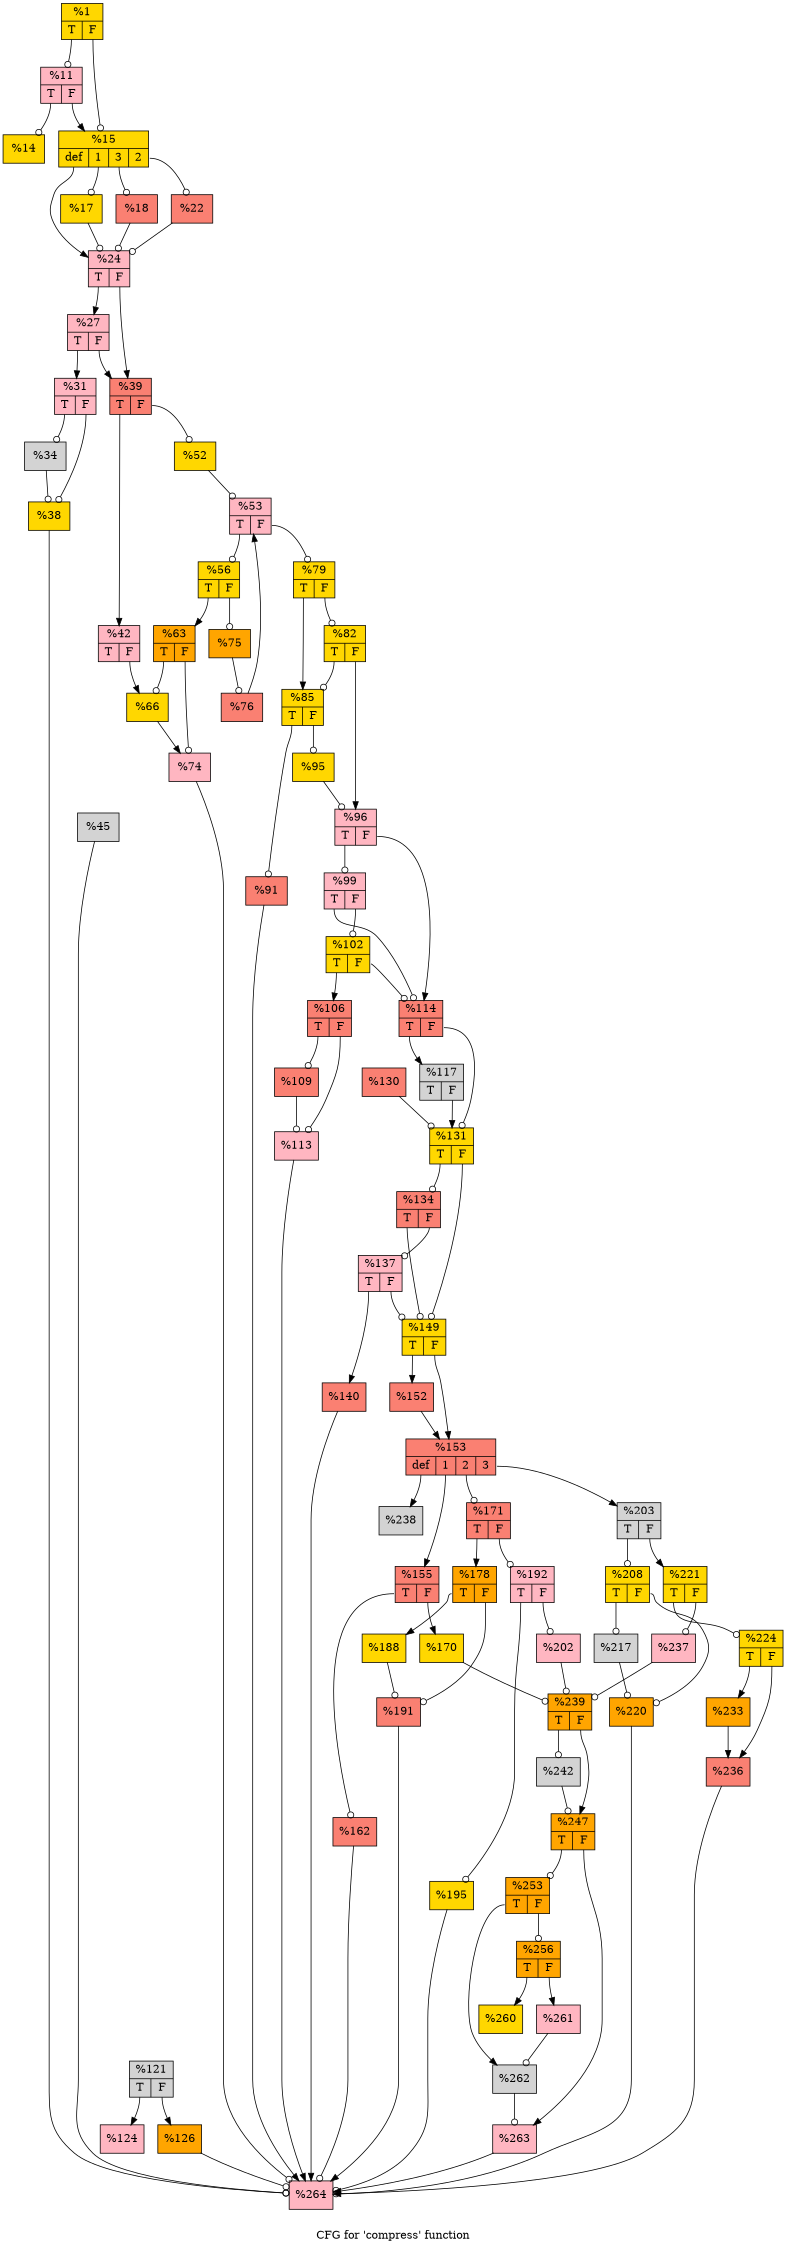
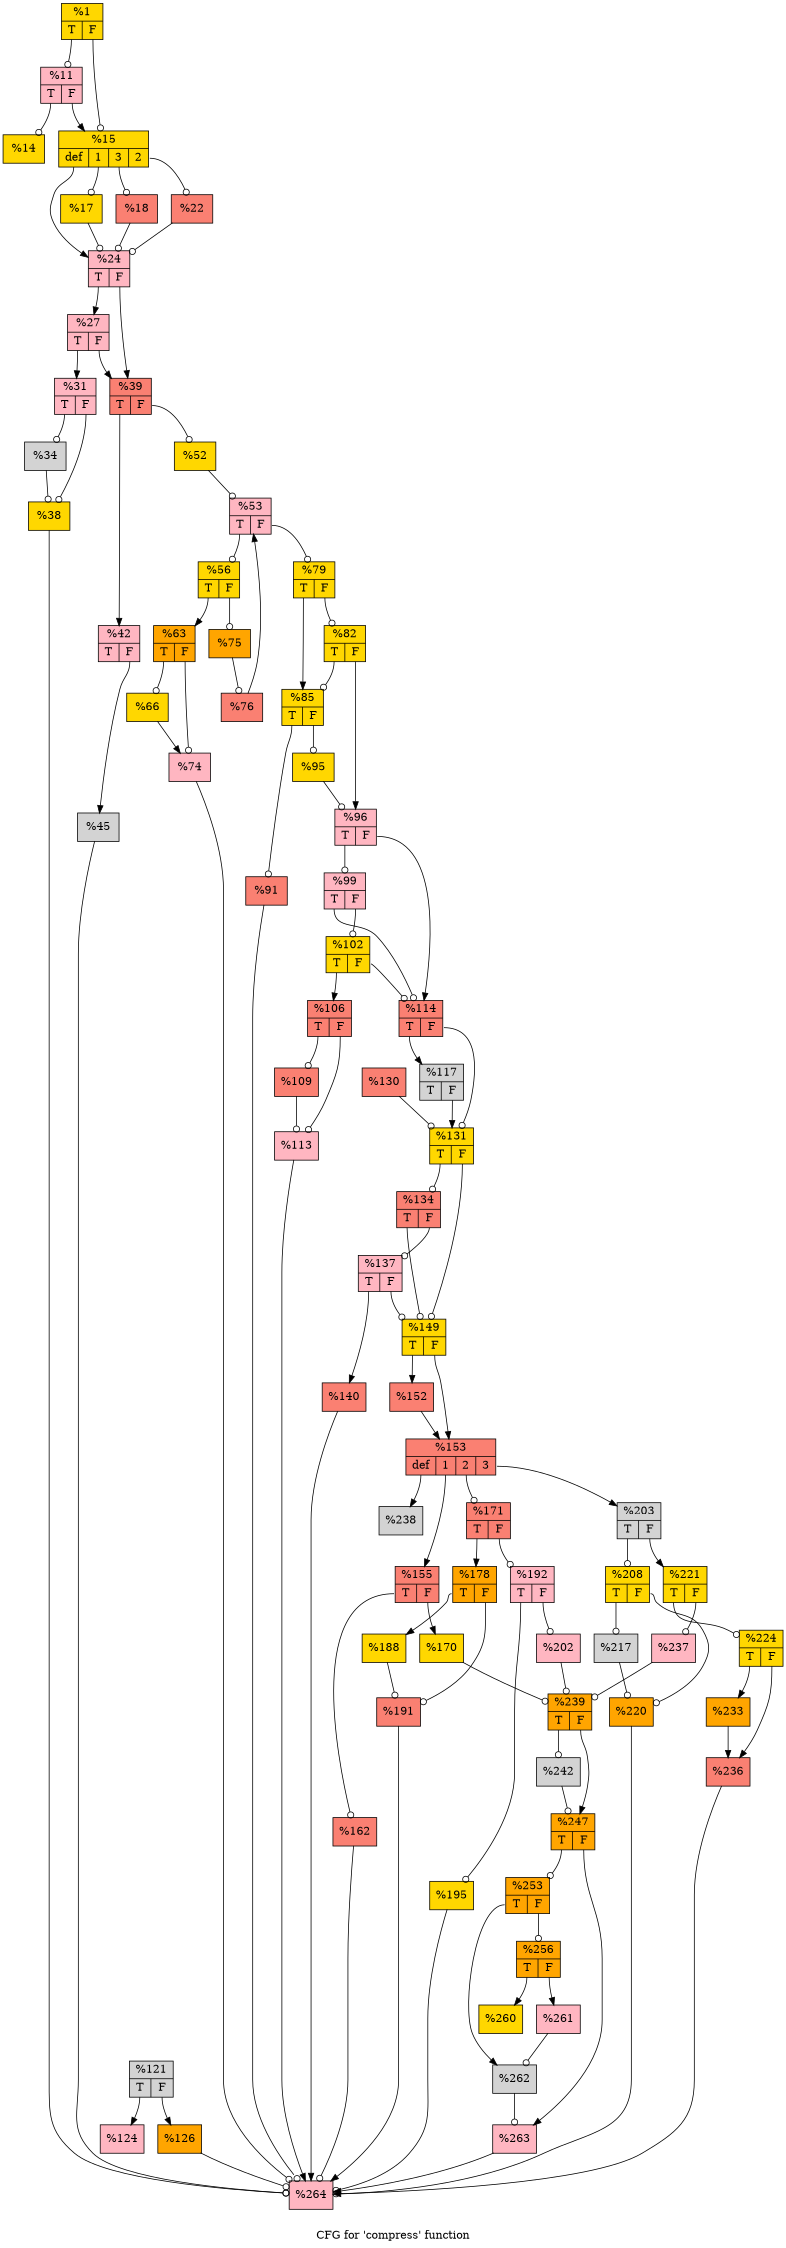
edge "%42" -> "%66": now "%42" -> "%45"
edge "%91" -> "%264": arrowhead normal -> odot
